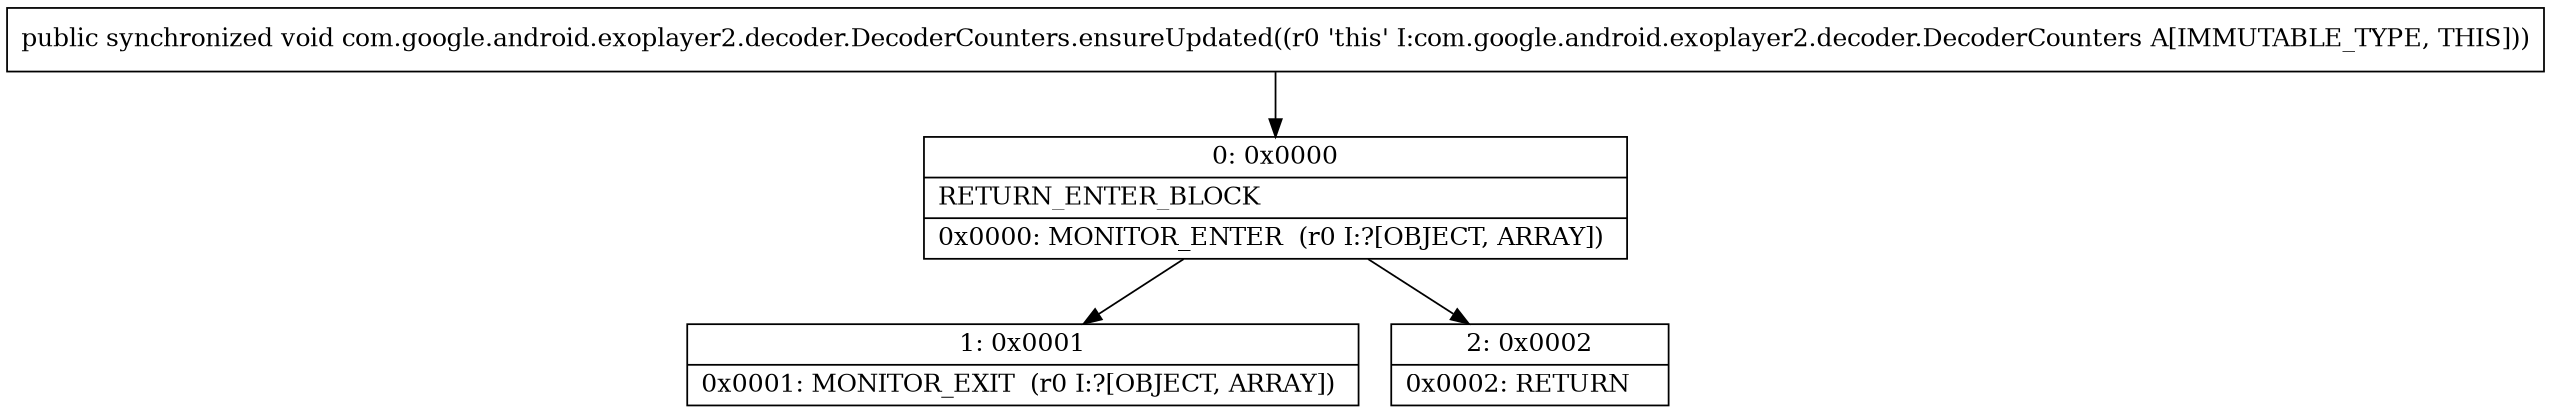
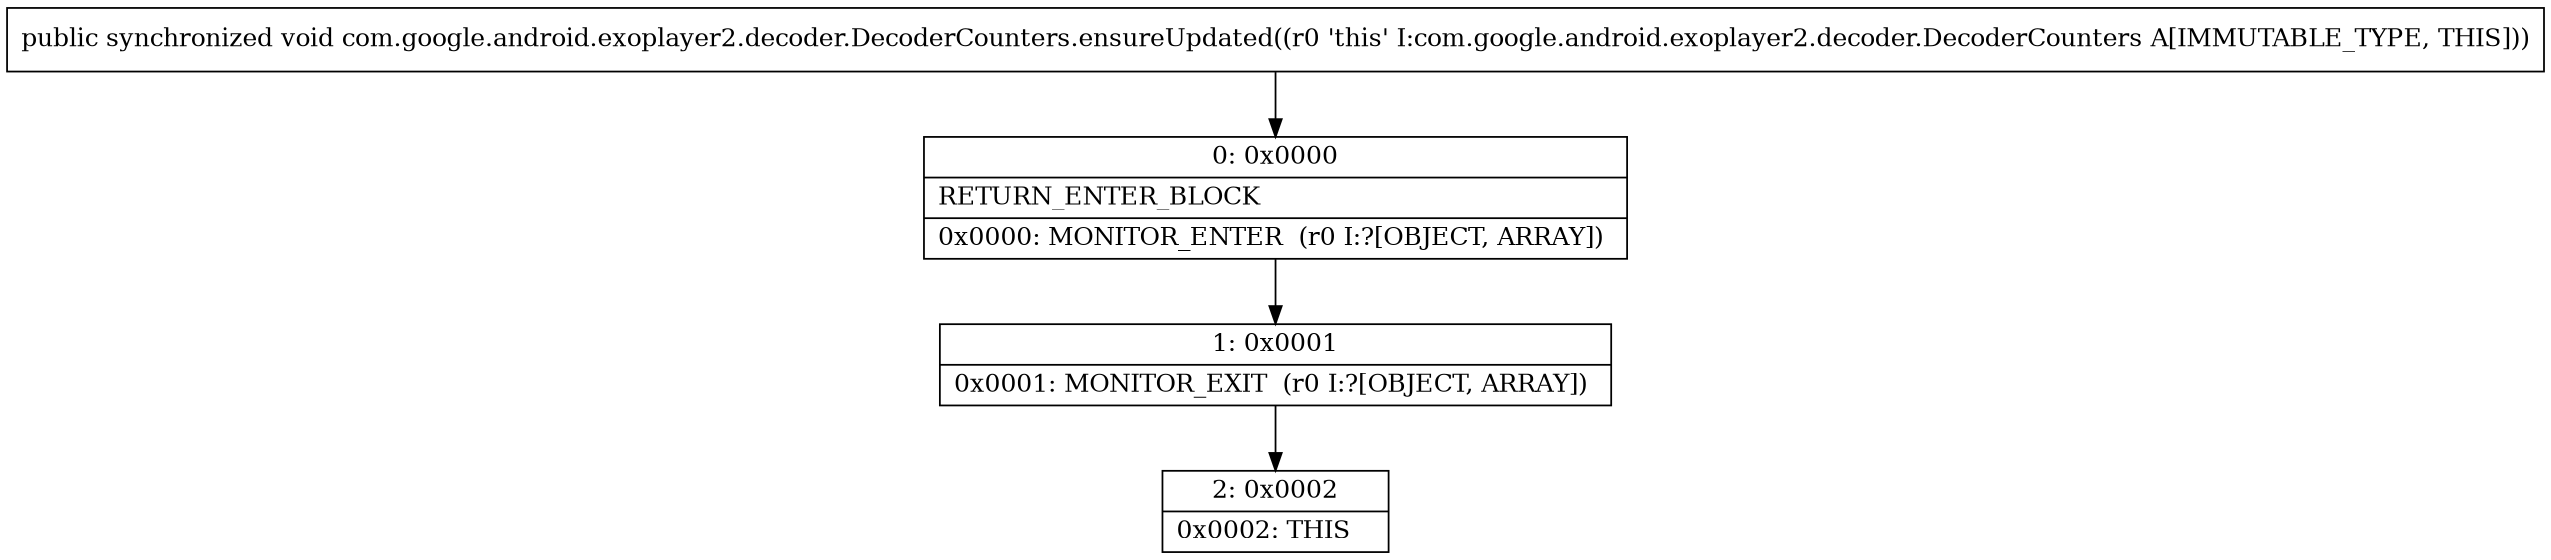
edge "0: 0x0000" -> "2: 0x0002": now "1: 0x0001" -> "2: 0x0002"
node "2: 0x0002": text "0x0002: RETURN" -> "0x0002: THIS"
